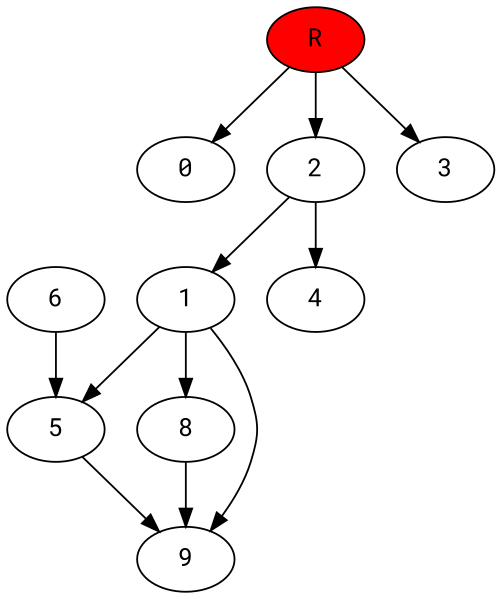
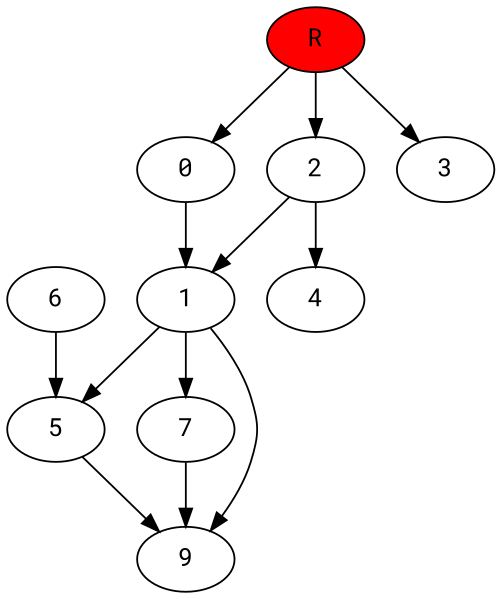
edge "0" -> "1": added
node "8": label "8" -> "7"
